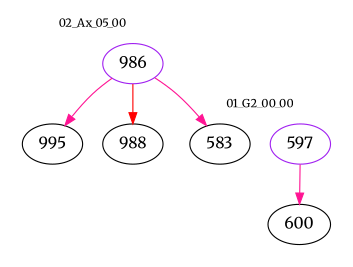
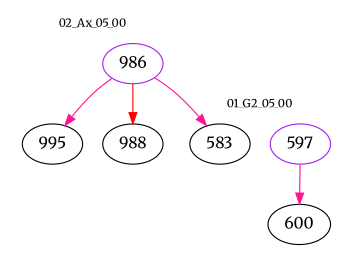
cluster "01_G2_00_00": label "01_G2_00_00" -> "01_G2_05_00"
